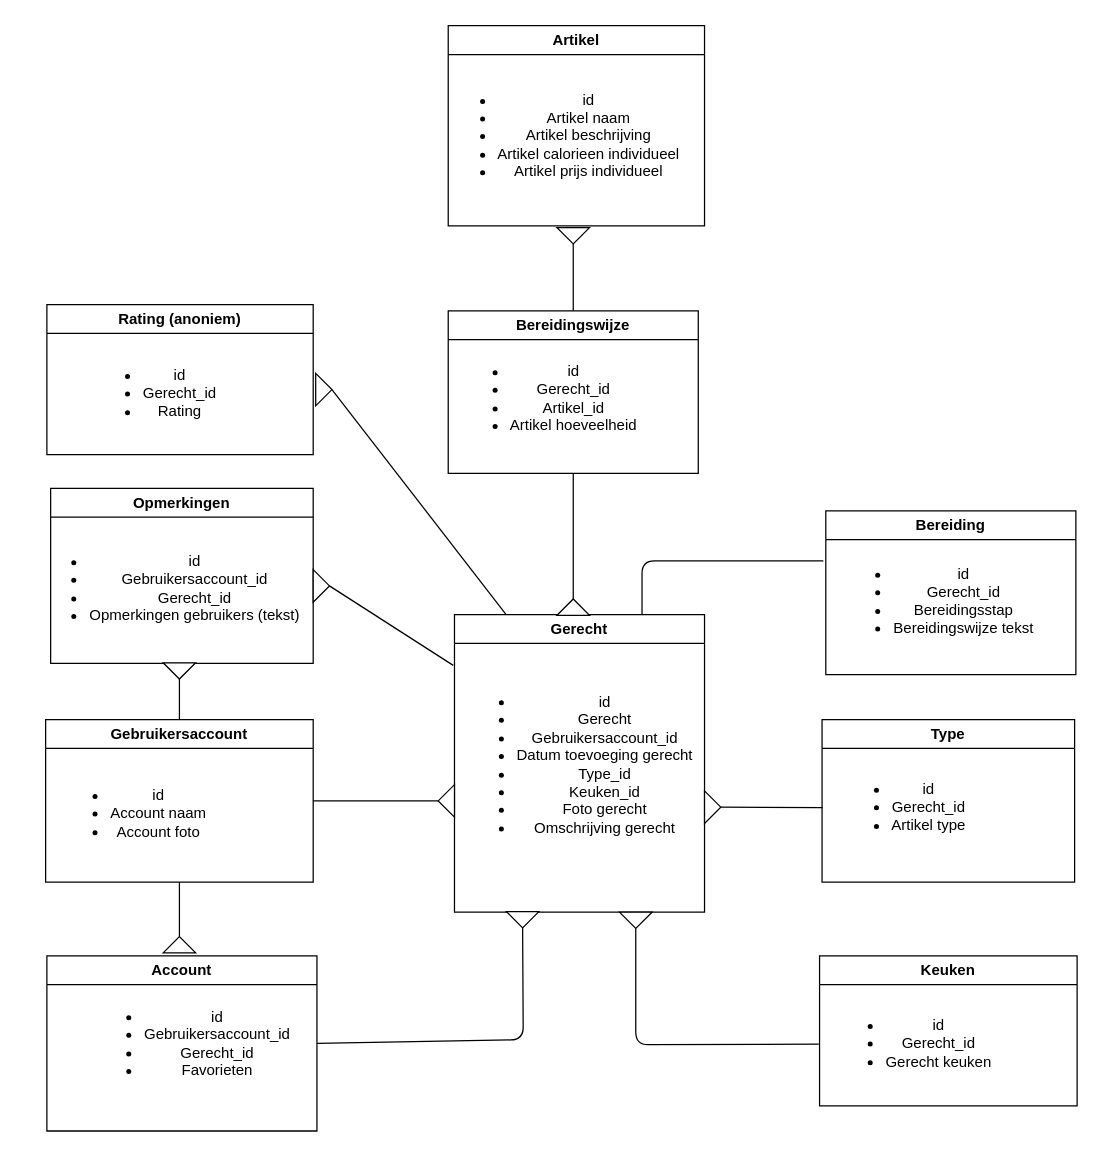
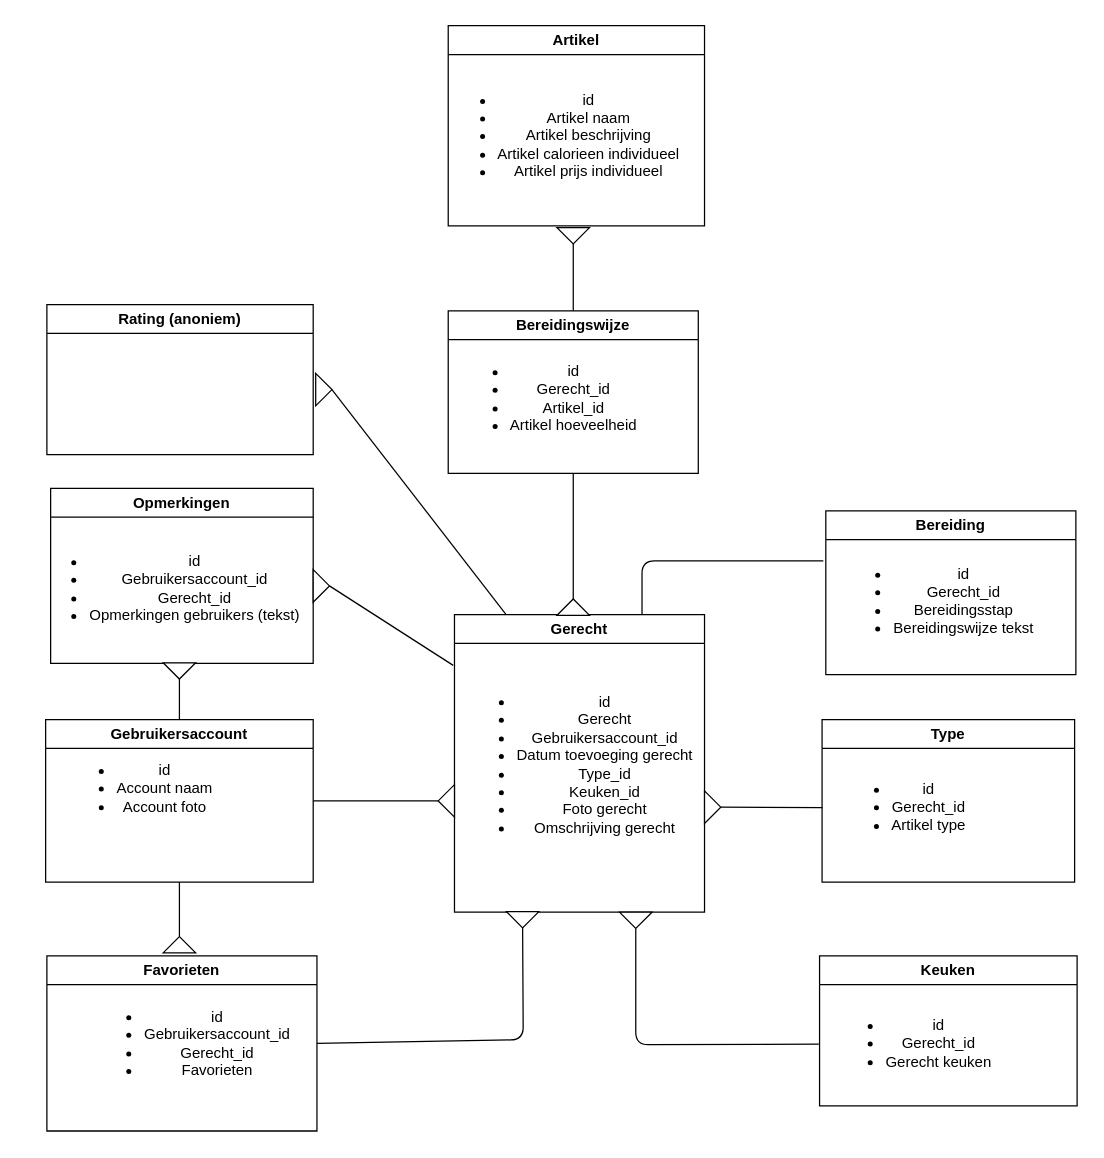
node "id Gerecht_id Rating": removed
node "id Account naam Account foto": moved (133, 813) -> (139, 788)
node "Account": label "Account" -> "Favorieten"
